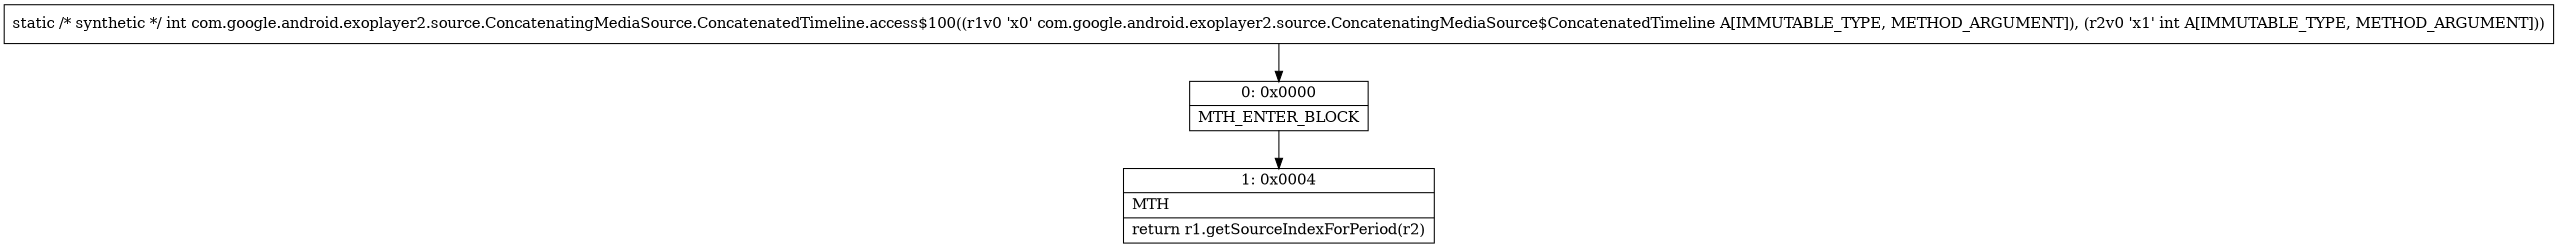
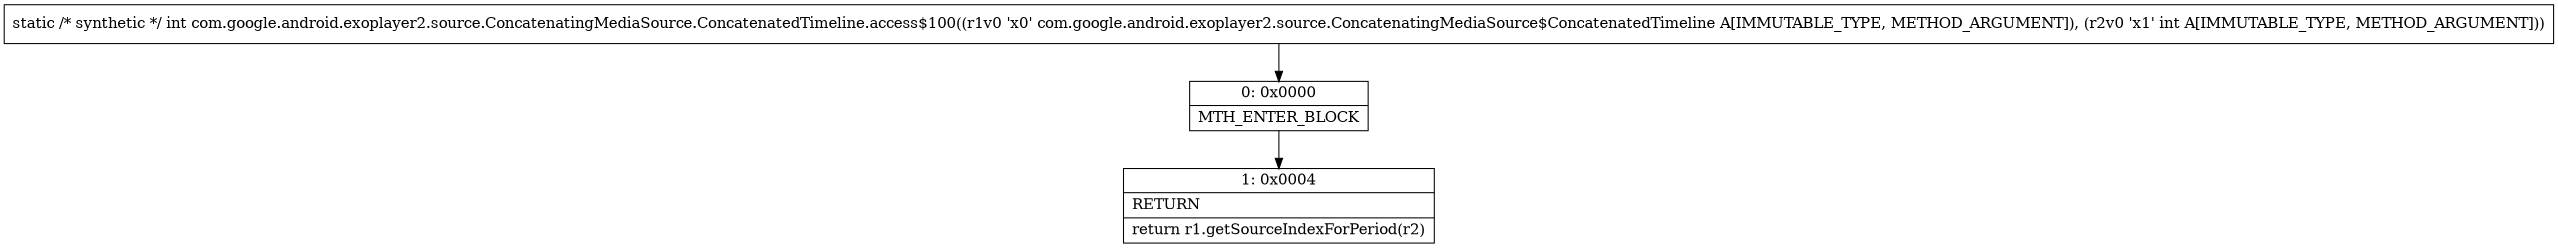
node "1: 0x0004": text "MTH" -> "RETURN"
